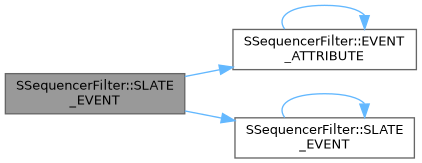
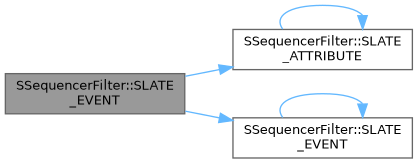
node "SSequencerFilter::EVENT _ATTRIBUTE": label "SSequencerFilter::EVENT _ATTRIBUTE" -> "SSequencerFilter::SLATE _ATTRIBUTE"
